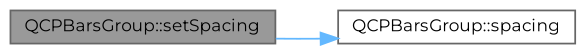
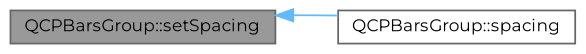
edge "QCPBarsGroup::setSpacing" -> "QCPBarsGroup::spacing": reversed
